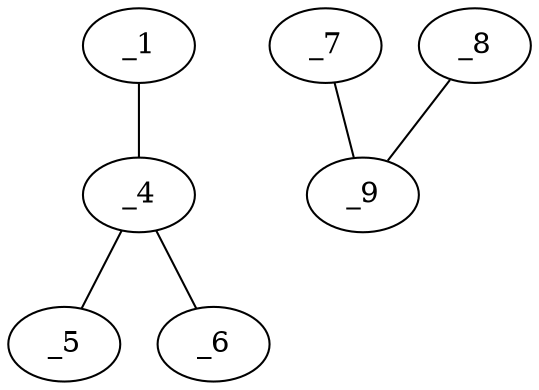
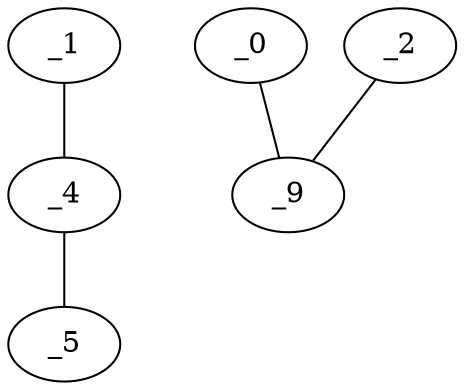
node "_7": label "_7" -> "_0"
node "_8": label "_8" -> "_2"
node "_6": removed
